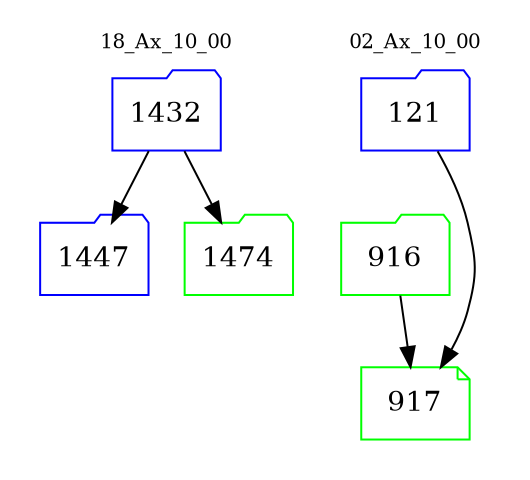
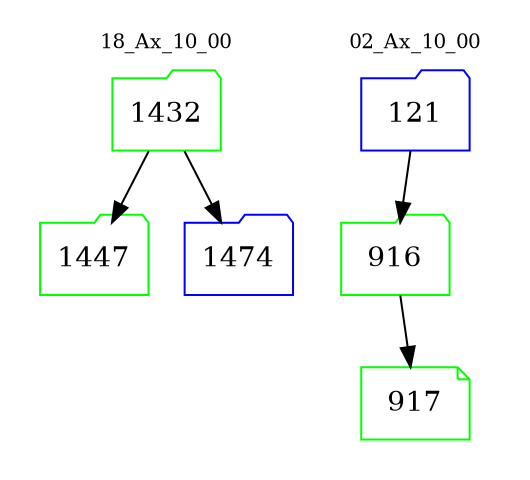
node "1432": color blue -> green
edge "121" -> "917": now "121" -> "916"
node "1447": color blue -> green
node "1474": color green -> blue
